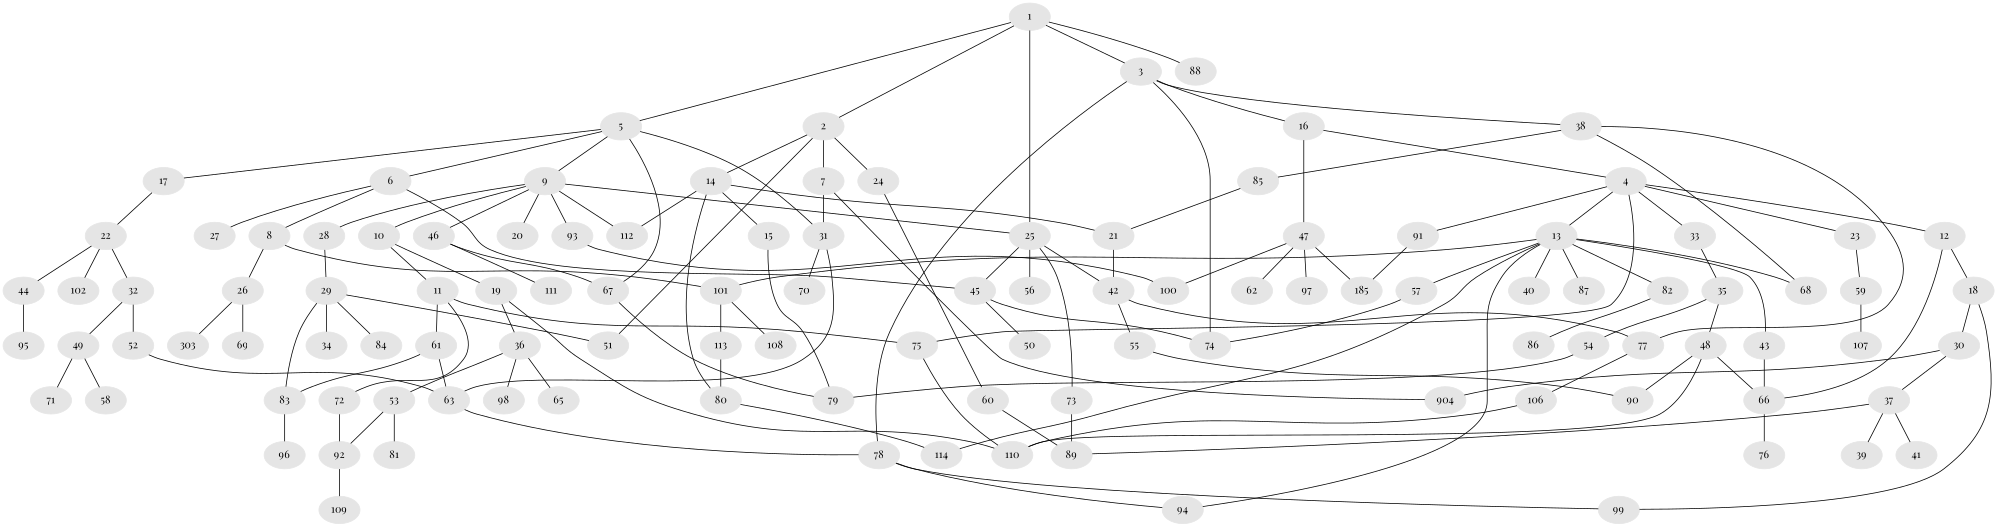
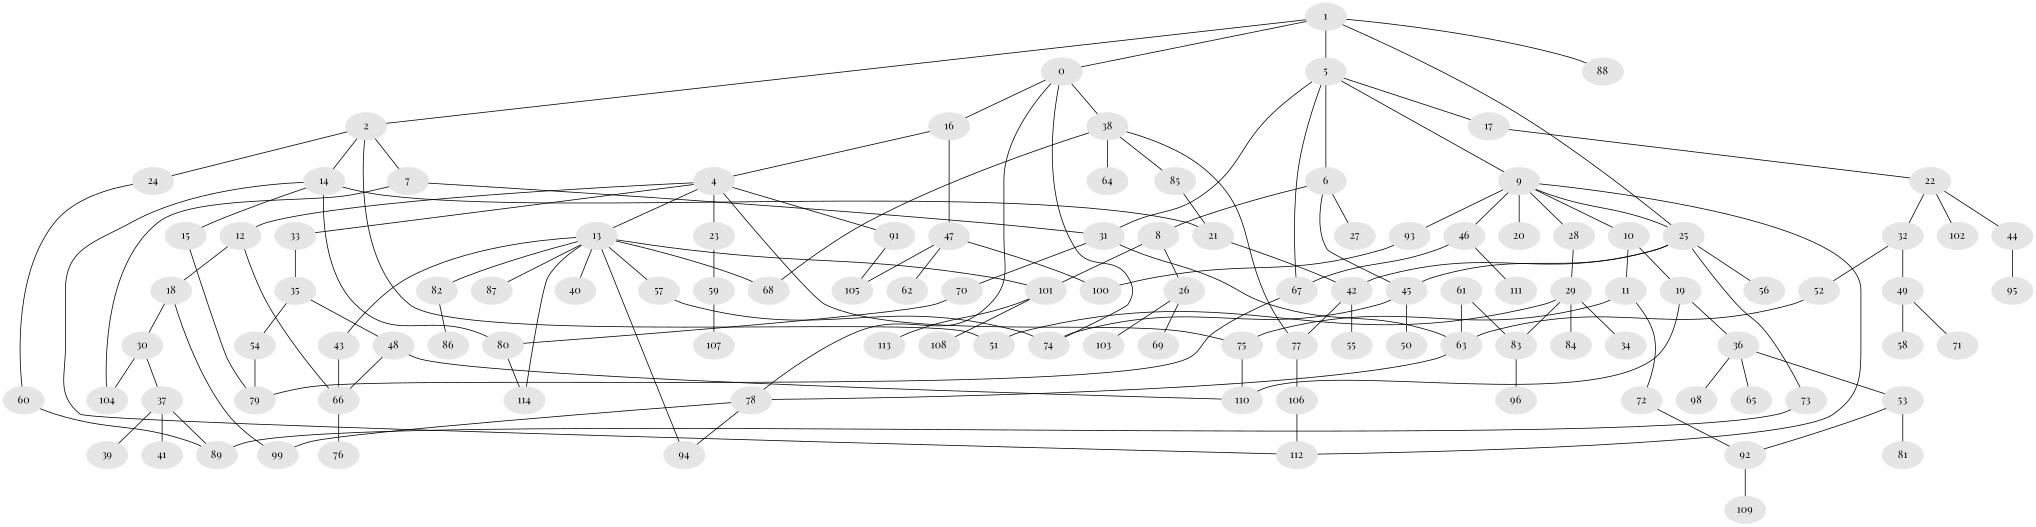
node "3": label "3" -> "0"
node "64": added
node "97": removed
node "185": label "185" -> "105"
edge "11" -- "61": removed
node "303": label "303" -> "103"
edge "113" -- "80": now "70" -- "80"
node "904": label "904" -> "104"
node "90": removed
edge "106" -- "110": now "106" -- "112"
